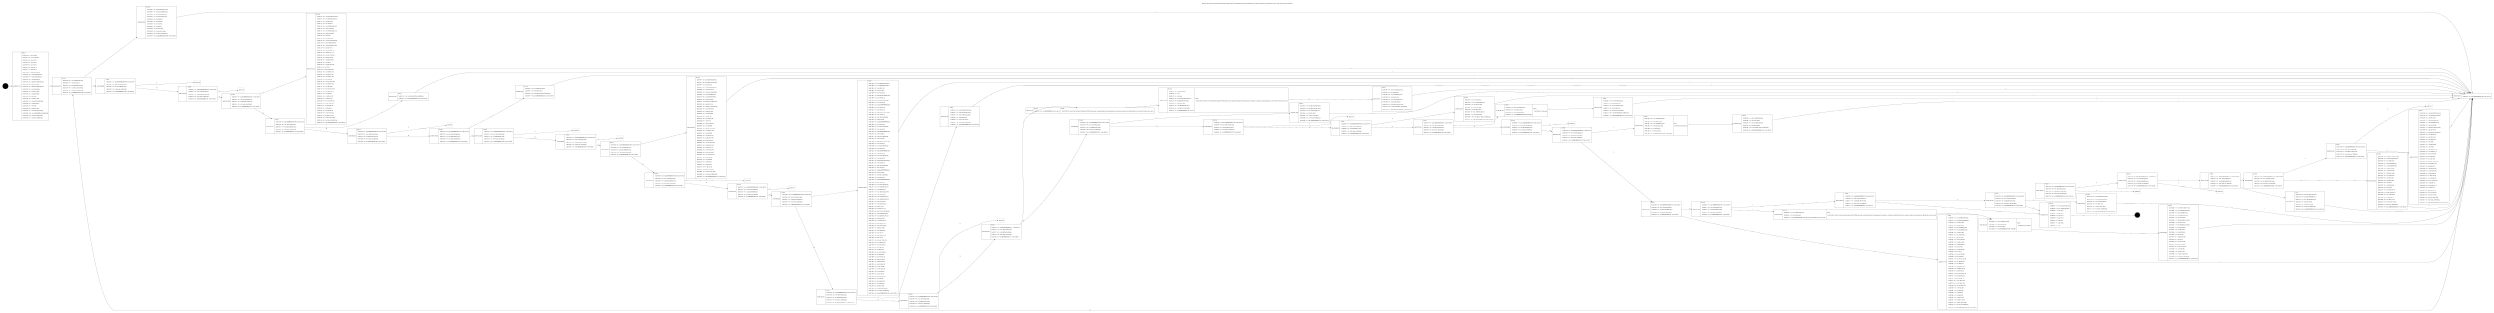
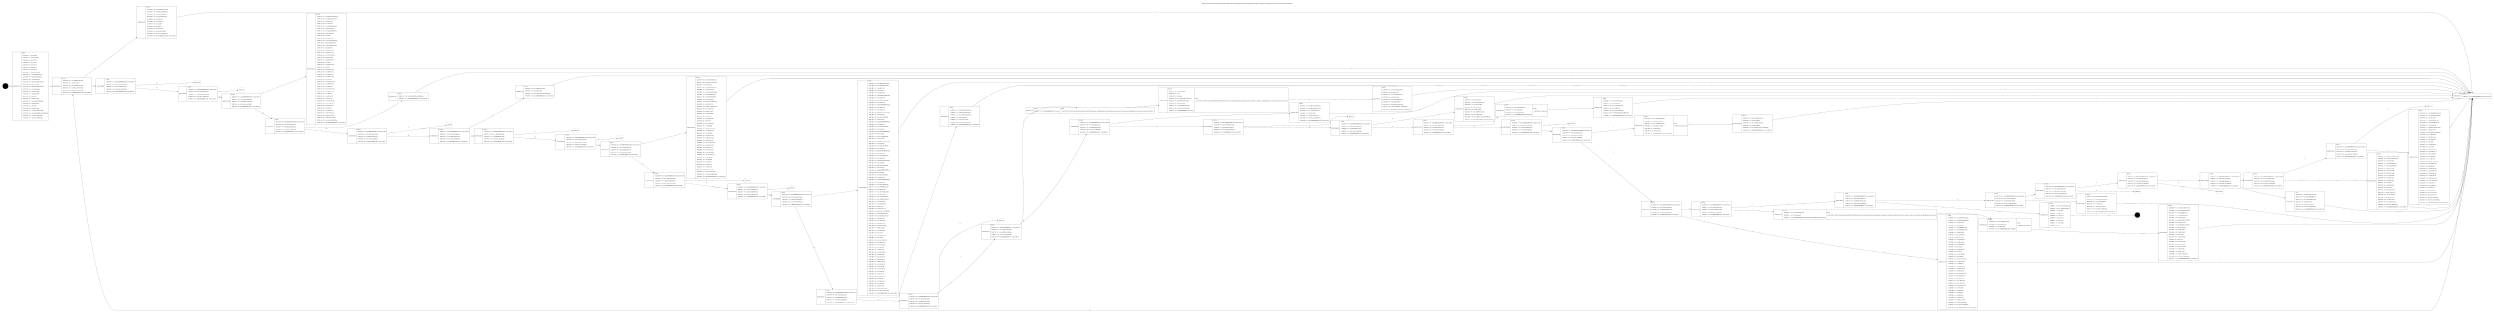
edge "0x401724 [28]" -> "0x402091 [18]": now "0x401724 [28]" -> "0x401740 [28]"
